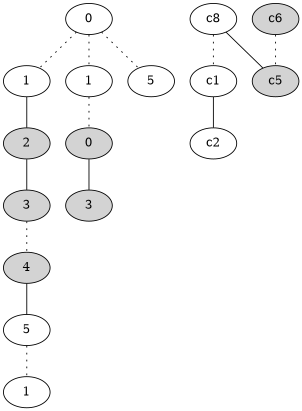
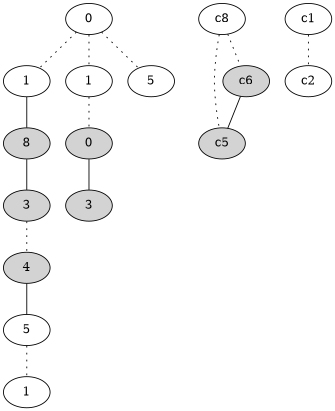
edge "c8" -- "c1": now "c8" -- "c6"
edge "c8" -- "c5": style solid -> dotted
edge "c6" -- "c5": style dotted -> solid
edge "c1" -- "c2": style solid -> dotted
node "2": label "2" -> "8"
